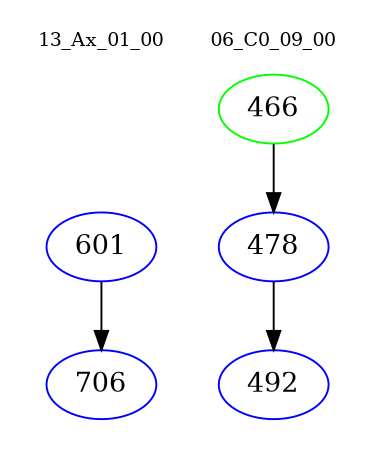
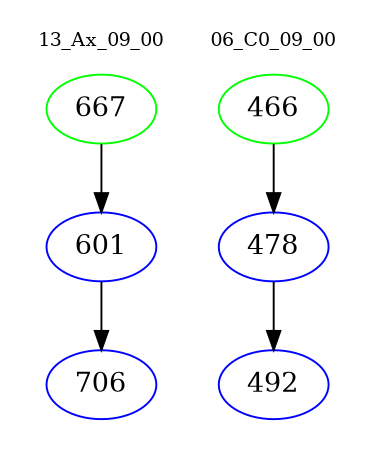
cluster "13_Ax_01_00": label "13_Ax_01_00" -> "13_Ax_09_00"
node "667": added
